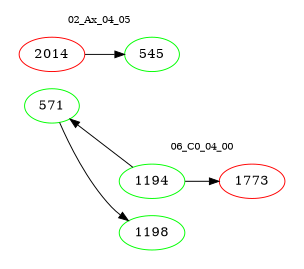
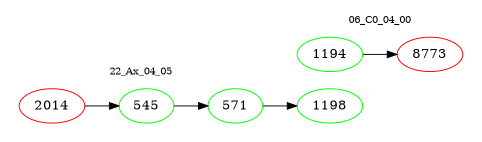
cluster "02_Ax_04_05": label "02_Ax_04_05" -> "22_Ax_04_05"
edge "1194" -> "571": now "545" -> "571"
node "1773": label "1773" -> "8773"
